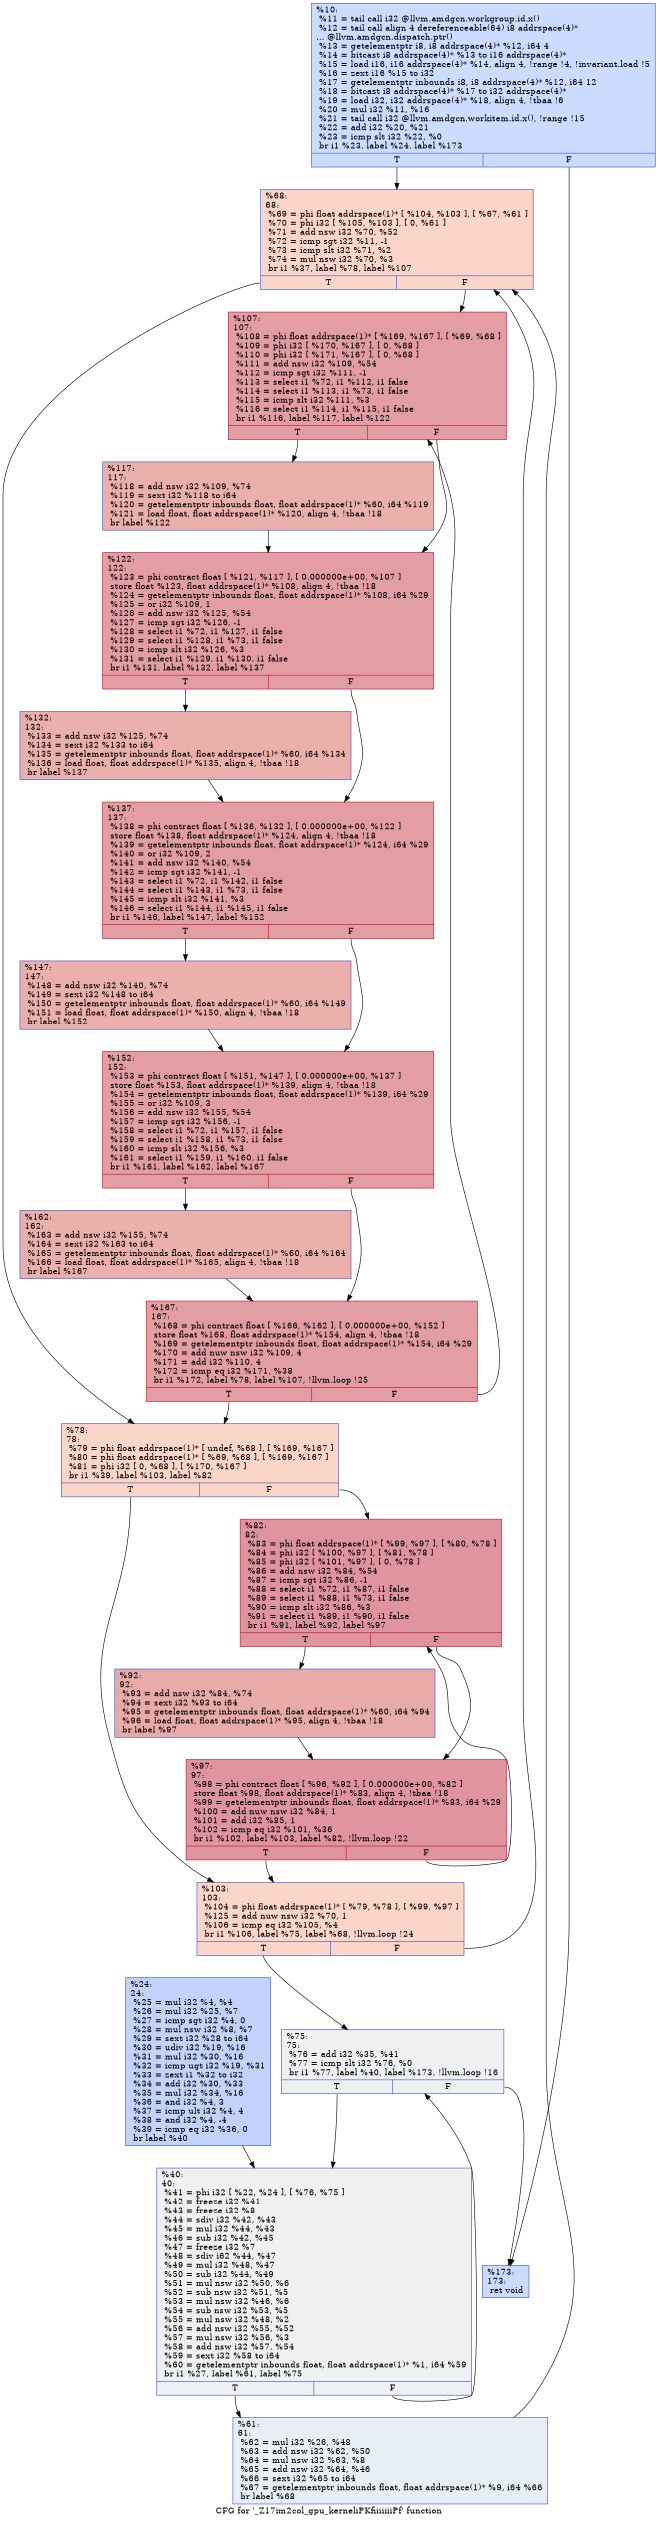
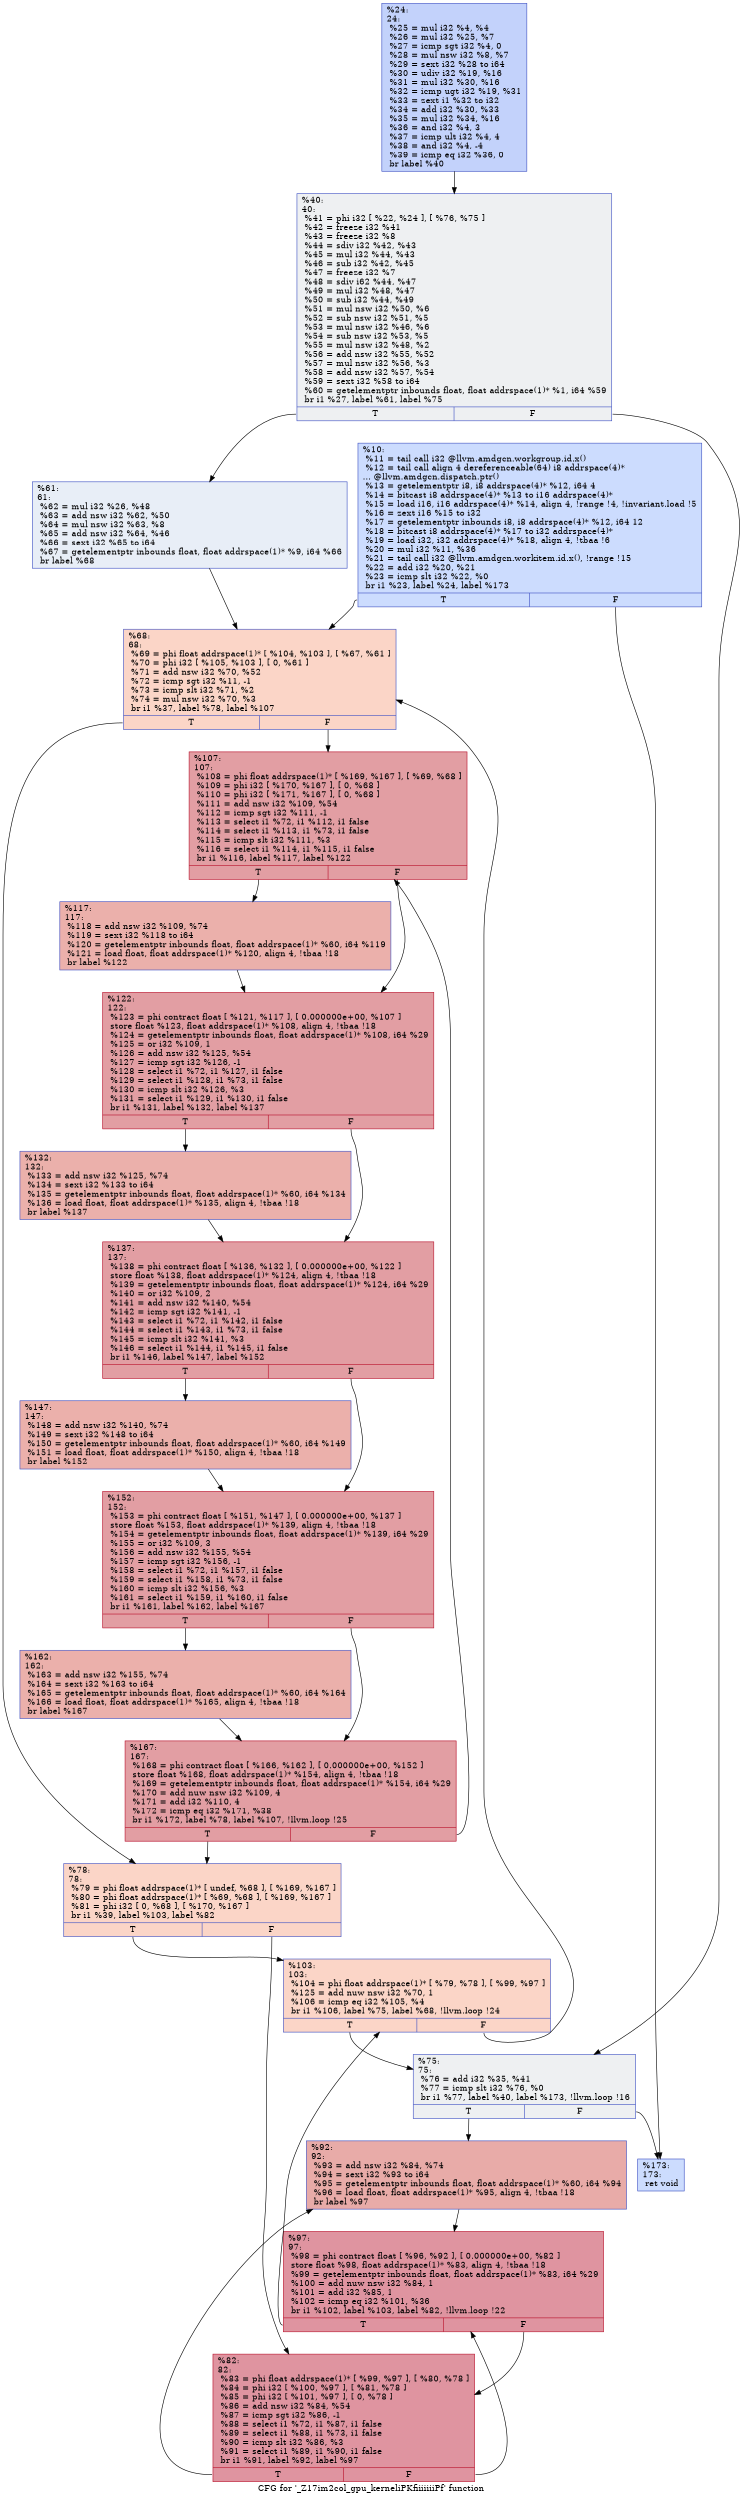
node "%10:": text "%20 = mul i32 %11, %16" -> "%20 = mul i32 %11, %36"
edge "%75:" -> "%40:": now "%75:" -> "%92:"
